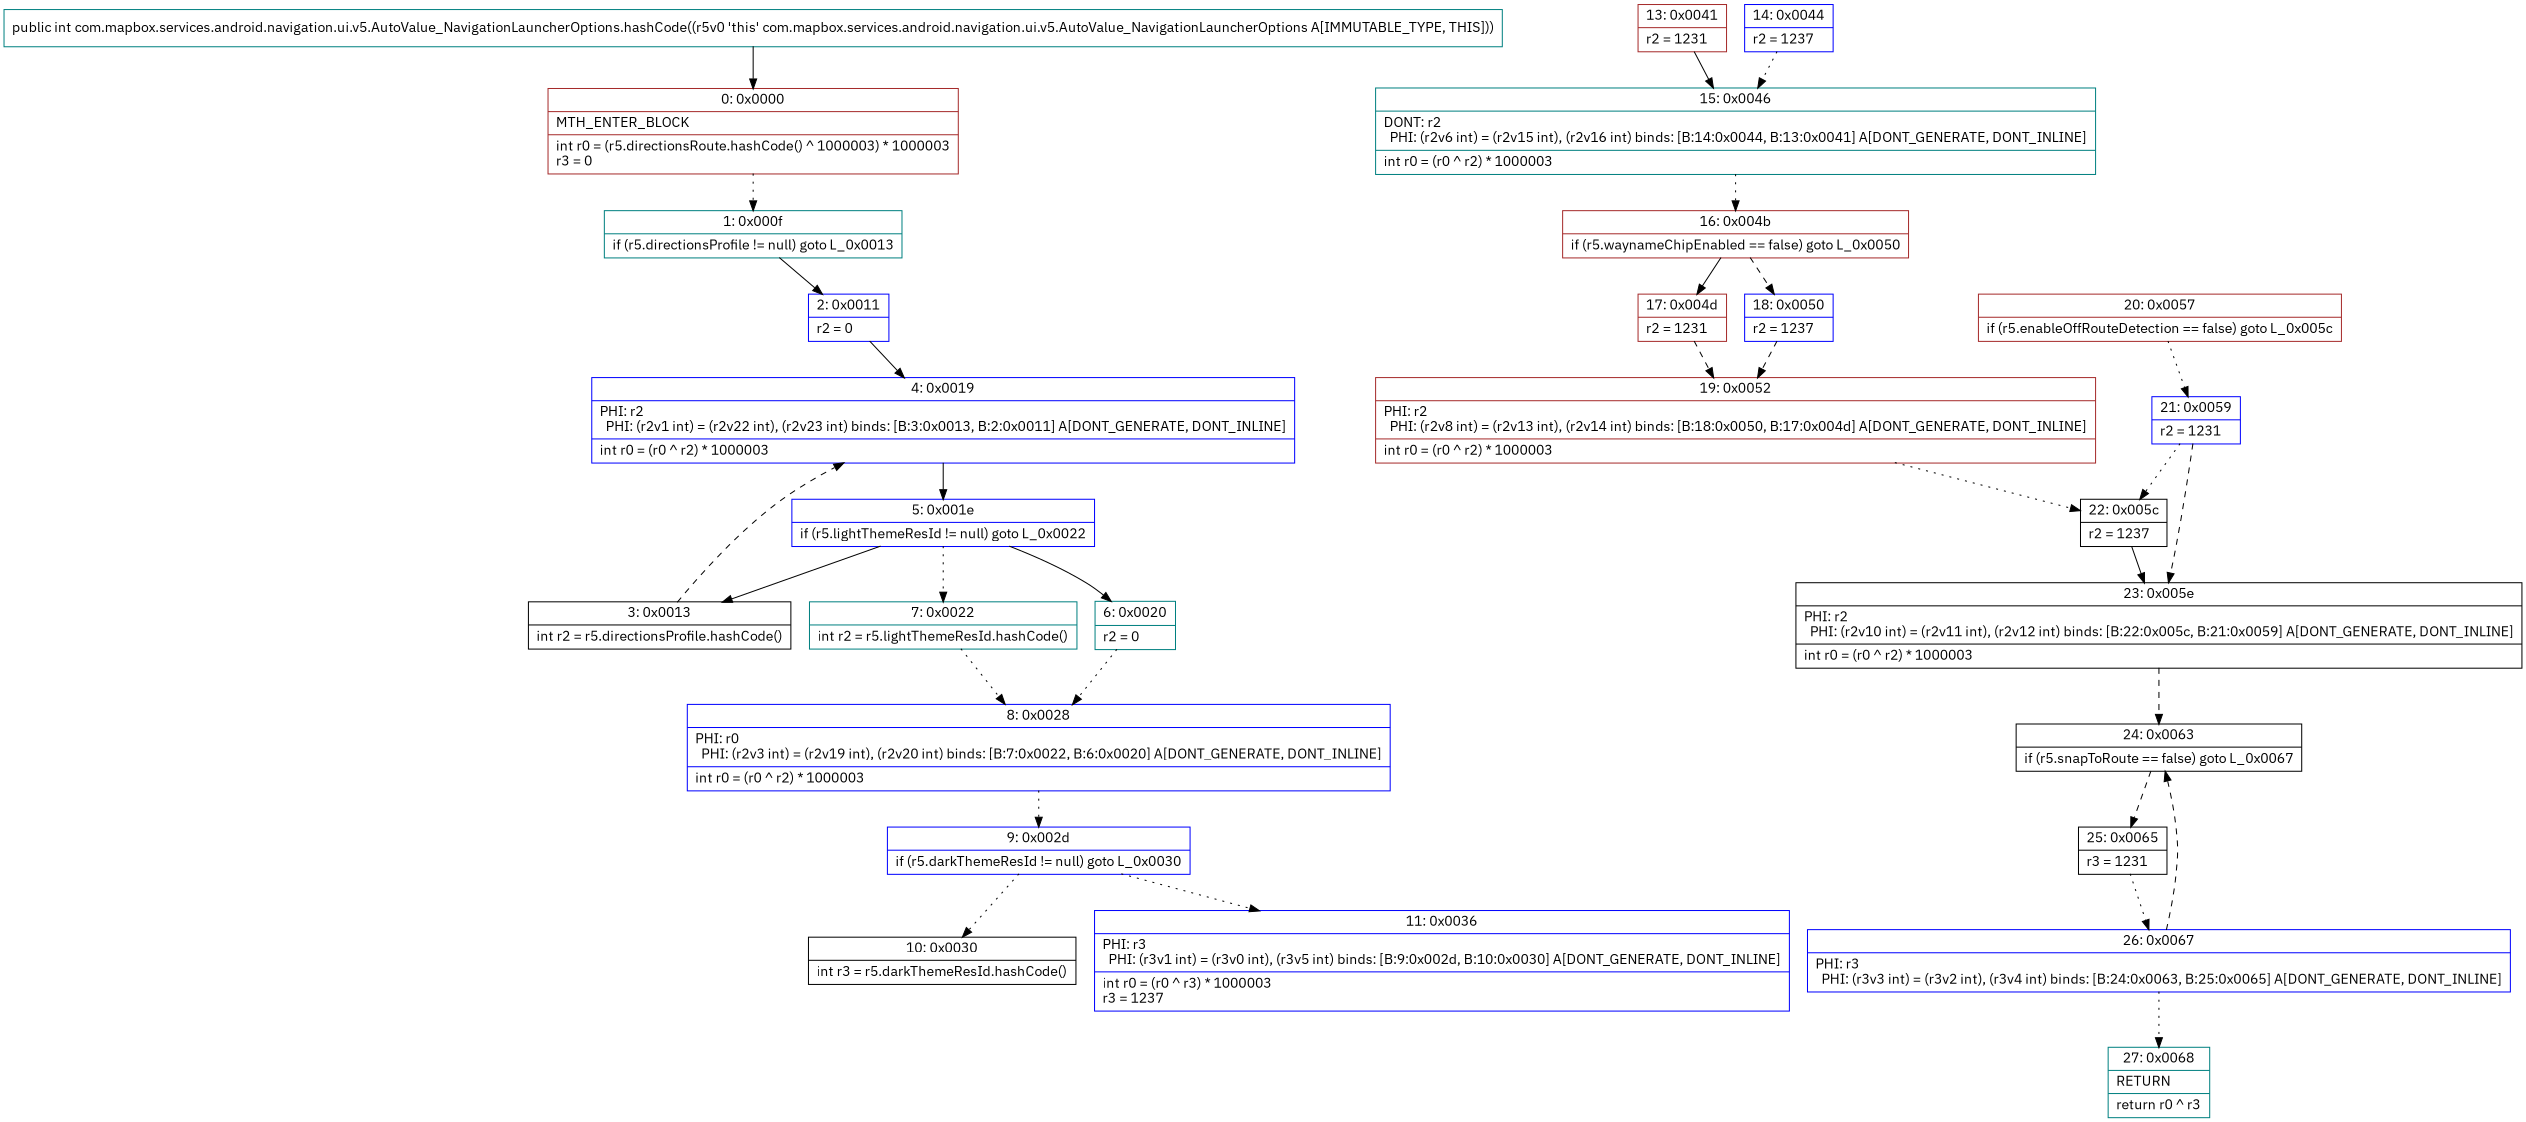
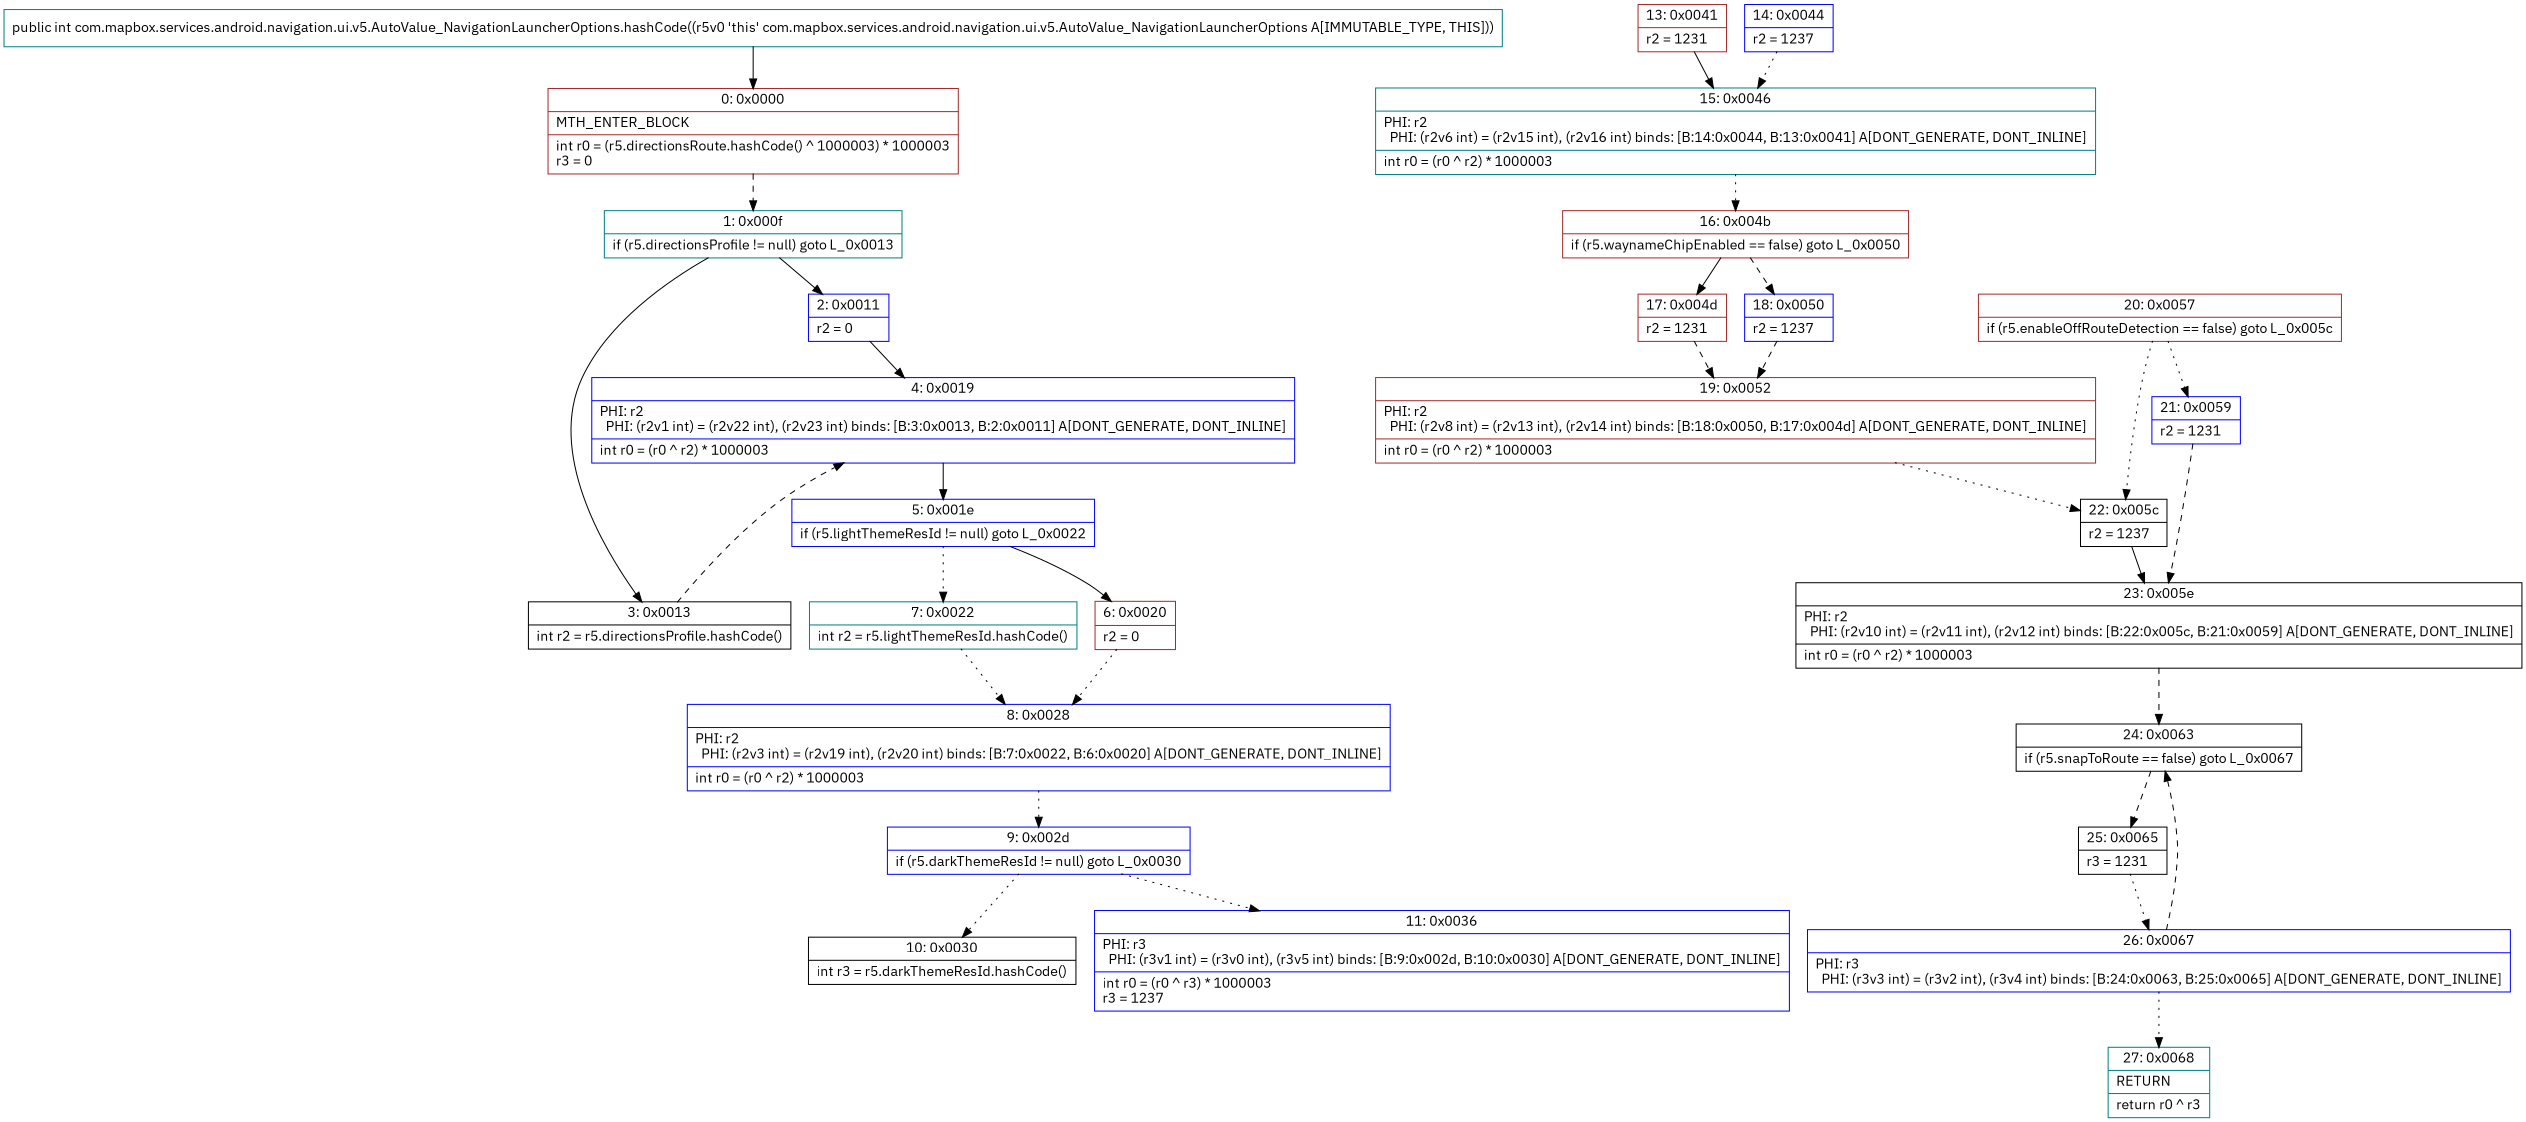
node "15: 0x0046": text "DONT: r2" -> "PHI: r2"
edge "0: 0x0000" -> "1: 0x000f": style dotted -> dashed
edge "21: 0x0059" -> "22: 0x005c": now "20: 0x0057" -> "22: 0x005c"
edge "5: 0x001e" -> "3: 0x0013": now "1: 0x000f" -> "3: 0x0013"
node "6: 0x0020": color teal -> brown
node "8: 0x0028": text "PHI: r0" -> "PHI: r2"
